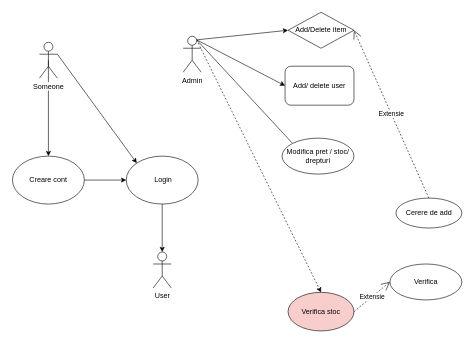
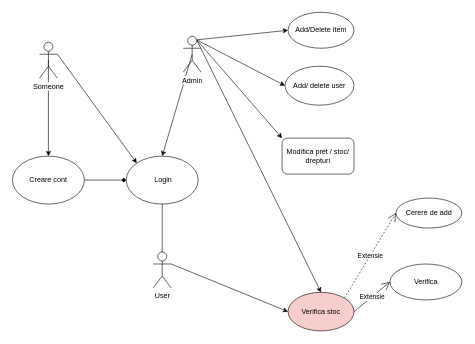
node "Add/Delete item": shape diamond -> ellipse
node "Add/ delete user": shape rounded rectangle -> ellipse
edge "Admin" -- "Modifica pret / stoc/ drepturi": arrowhead none -> classic
edge "Cerere de add" -> "Add/Delete item": removed, label "Extensie"
edge "Admin" -> "Login": added
node "Modifica pret / stoc/ drepturi": shape ellipse -> rounded rectangle
edge "Admin" -> "Verifica stoc": style dashed -> solid
edge "Creare cont" -> "Login": arrowhead classic -> diamond
edge "Login" -> "User": arrowhead classic -> none
edge "Verifica stoc" -> "Cerere de add": added, label "Extensie"
edge "User" -> "Verifica stoc": added
edge "Verifica stoc" -> "Verifica": style dashed -> solid
